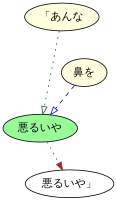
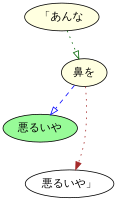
edge "「あんな" -> "悪るいや": now "「あんな" -> "鼻を"
edge "悪るいや" -> "悪るいや」": now "鼻を" -> "悪るいや」"
